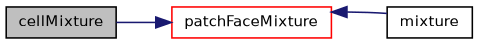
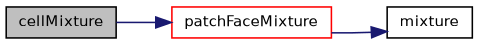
edge "mixture" -> "patchFaceMixture": reversed
